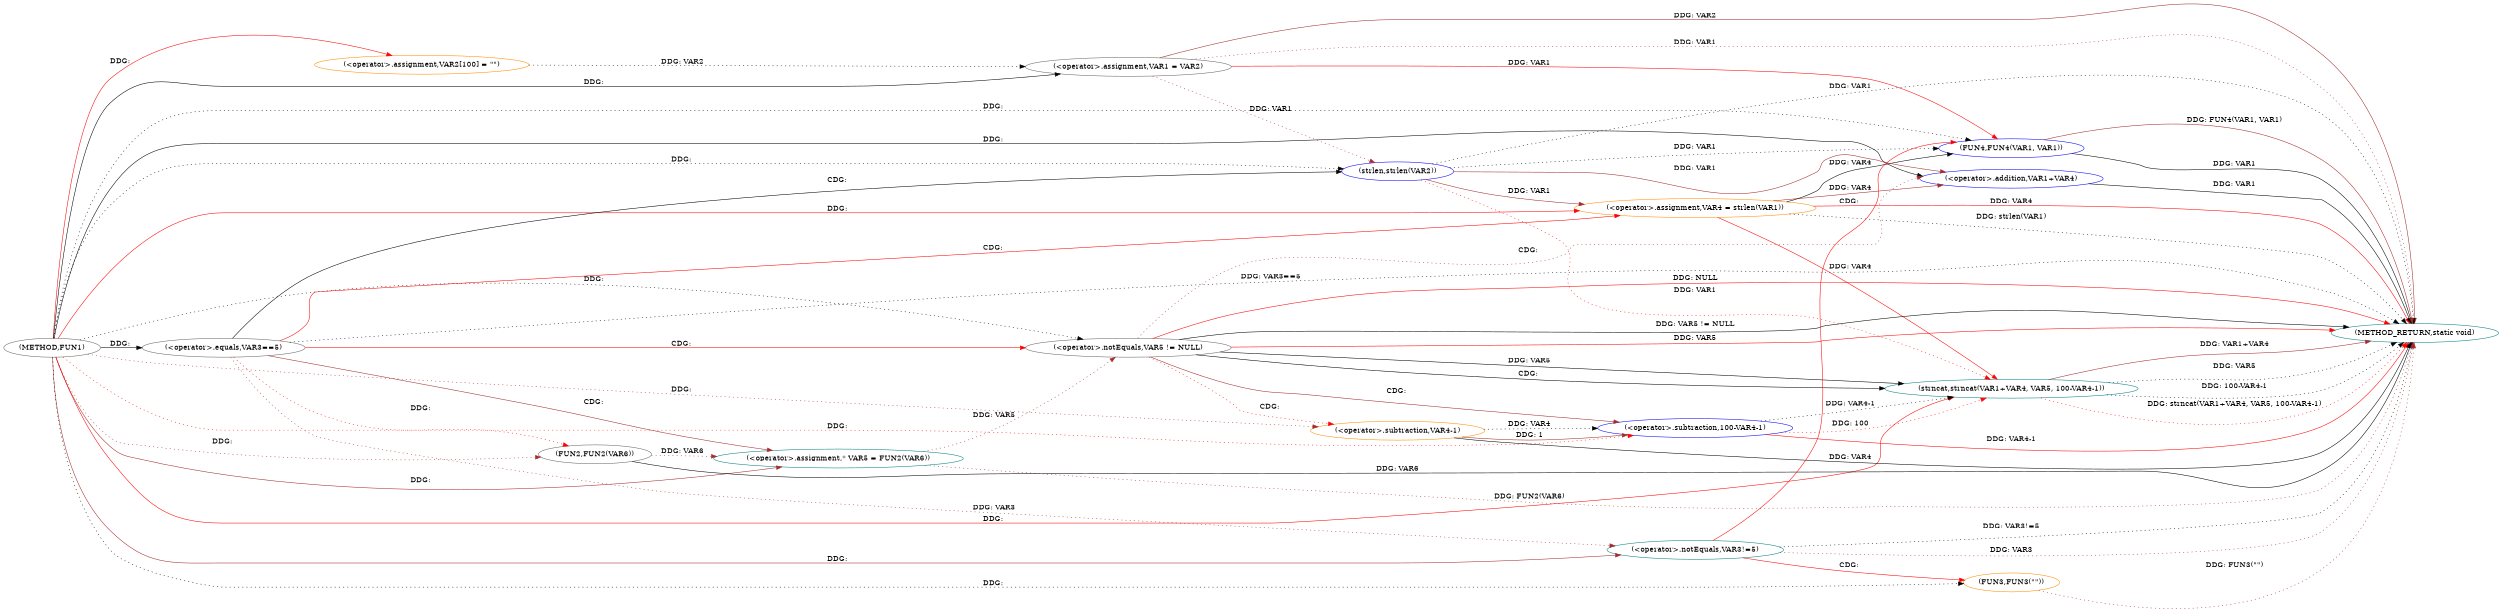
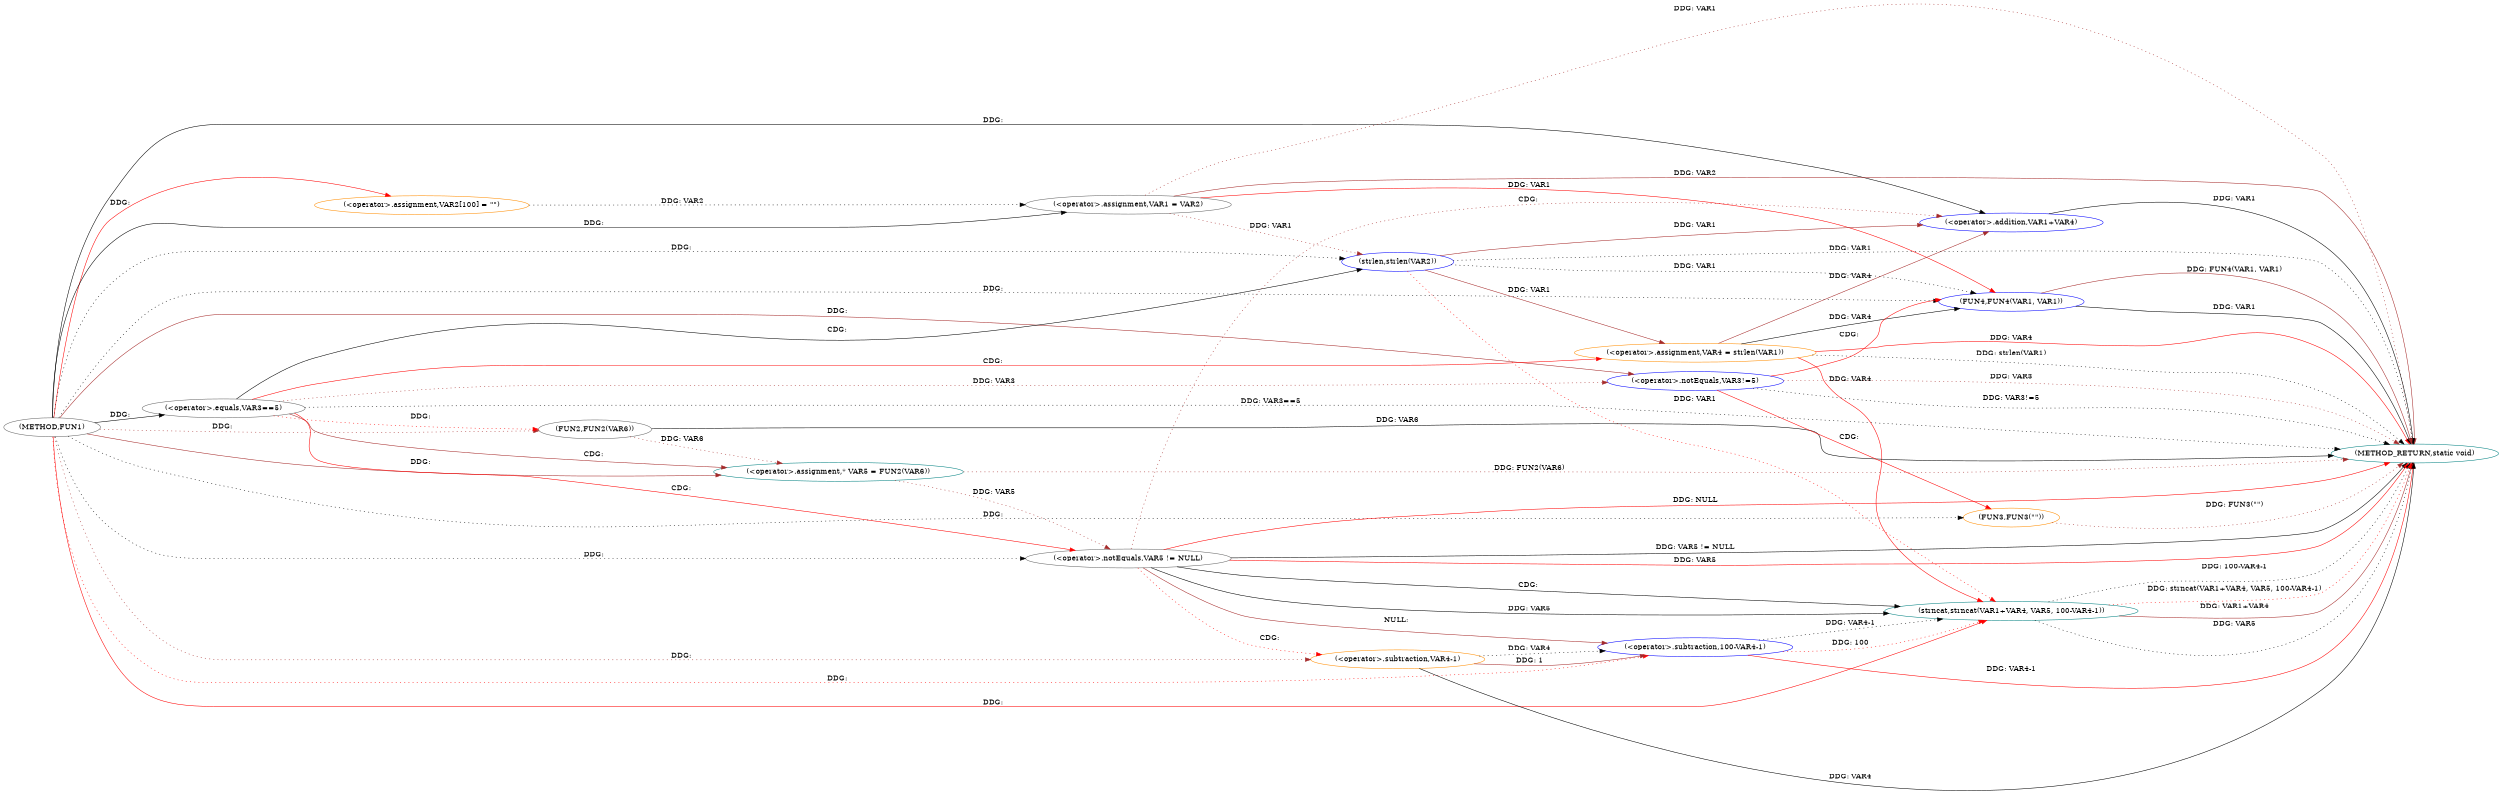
edge "(METHOD,FUN1)" -> "(<operator>.assignment,VAR4 = strlen(VAR1))": removed, label "DDG:"
edge "(<operator>.notEquals,VAR5 != NULL)" -> "(<operator>.subtraction,100-VAR4-1)": label "CDG: " -> "NULL: "
node "(<operator>.notEquals,VAR3!=5)": color teal -> blue
